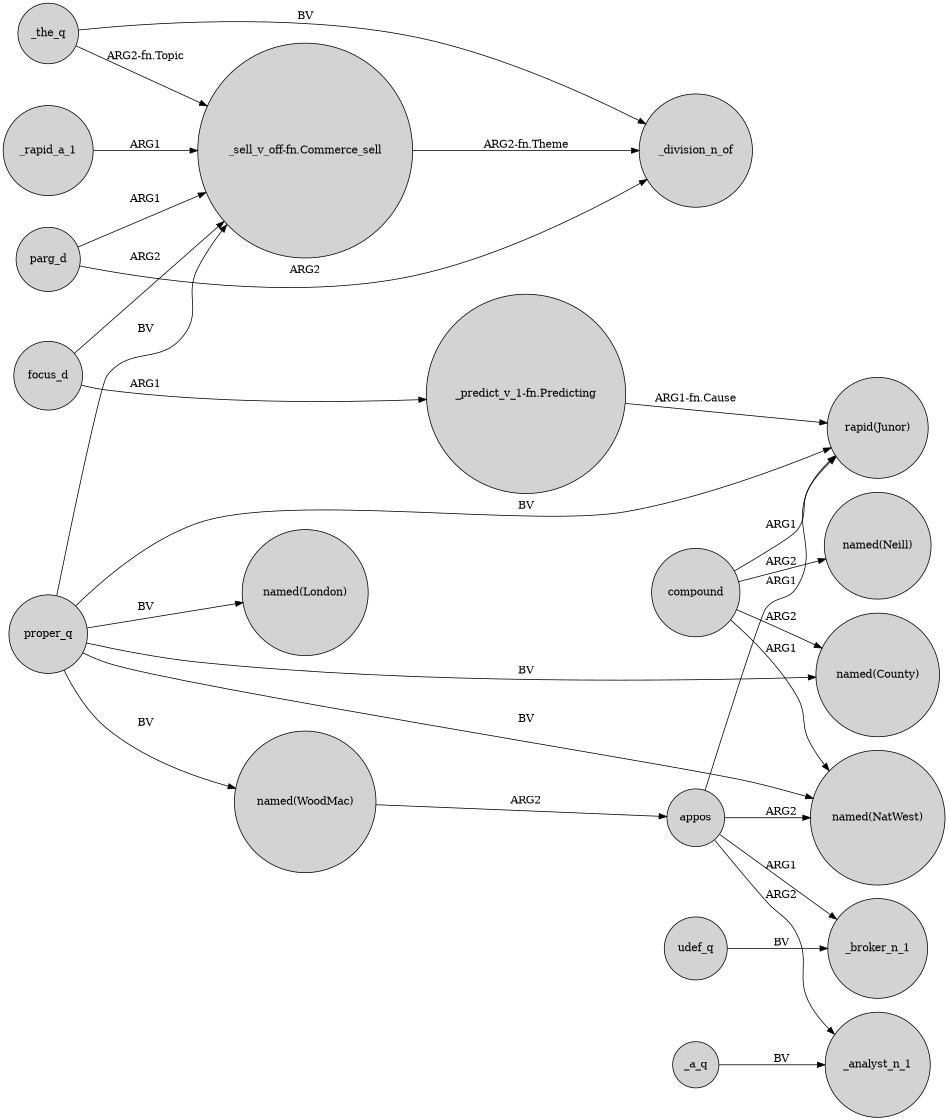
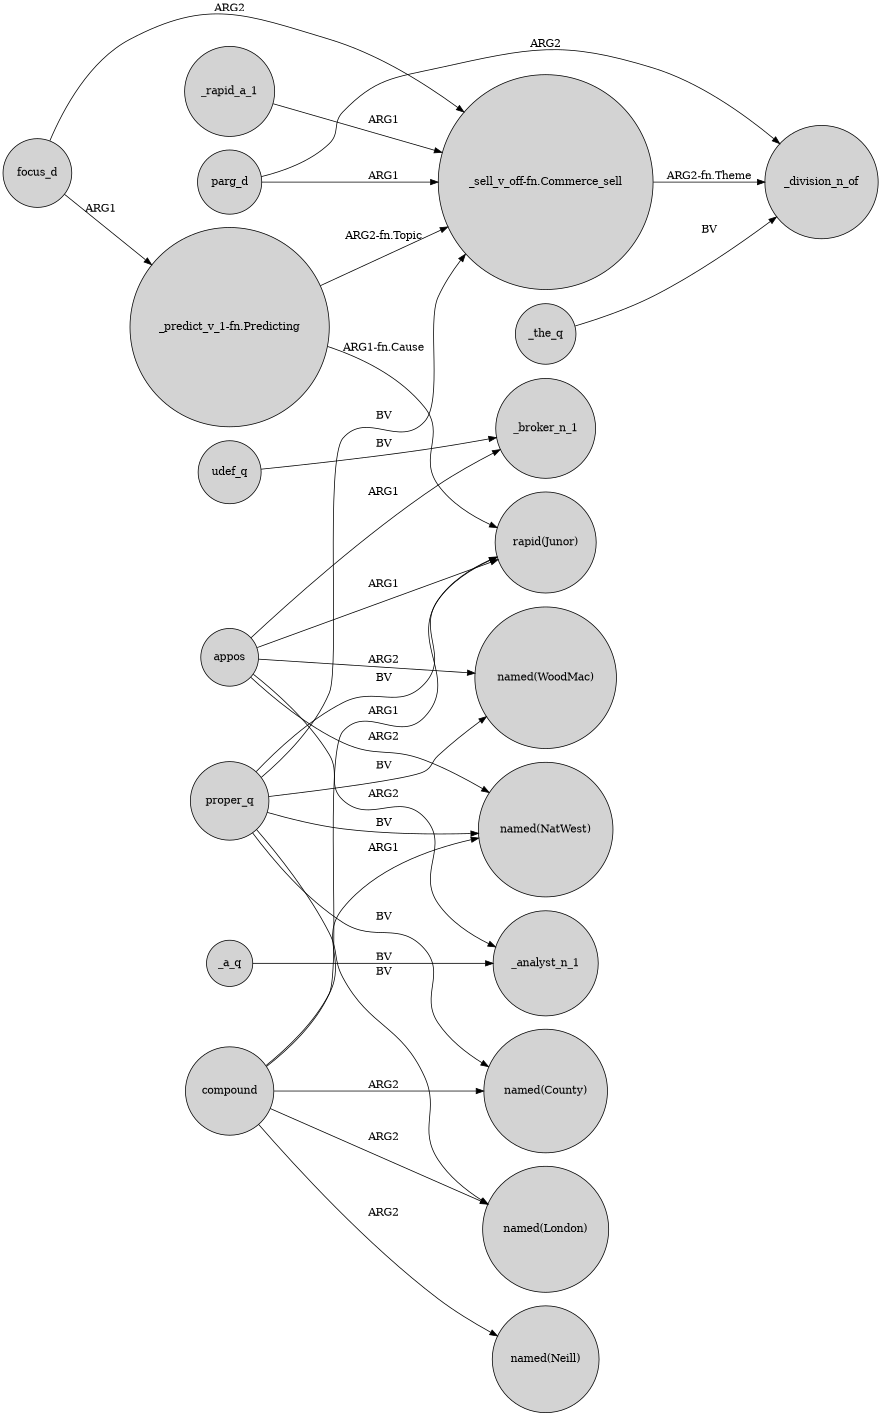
edge "_the_q" -> "_sell_v_off-fn.Commerce_sell": now "_predict_v_1-fn.Predicting" -> "_sell_v_off-fn.Commerce_sell"
edge "named(WoodMac)" -> "appos": reversed
edge "compound" -> "named(London)": added, label "ARG2"
